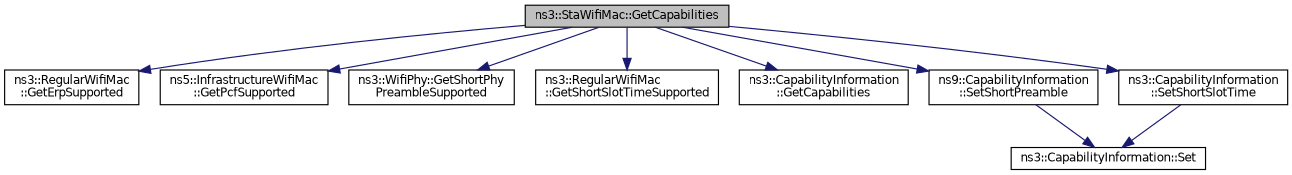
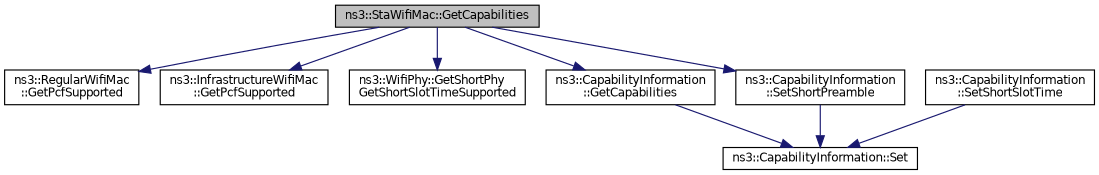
edge "ns3::StaWifiMac::GetCapabilities" -> "ns3::CapabilityInformation ::SetShortSlotTime": removed
node "ns3::RegularWifiMac ::GetErpSupported": label "ns3::RegularWifiMac ::GetErpSupported" -> "ns3::RegularWifiMac ::GetPcfSupported"
node "ns5::InfrastructureWifiMac ::GetPcfSupported": label "ns5::InfrastructureWifiMac ::GetPcfSupported" -> "ns3::InfrastructureWifiMac ::GetPcfSupported"
node "ns3::WifiPhy::GetShortPhy PreambleSupported": label "ns3::WifiPhy::GetShortPhy PreambleSupported" -> "ns3::WifiPhy::GetShortPhy GetShortSlotTimeSupported"
node "ns3::RegularWifiMac ::GetShortSlotTimeSupported": removed
node "ns9::CapabilityInformation ::SetShortPreamble": label "ns9::CapabilityInformation ::SetShortPreamble" -> "ns3::CapabilityInformation ::SetShortPreamble"
edge "ns3::CapabilityInformation ::GetCapabilities" -> "ns3::CapabilityInformation::Set": added
